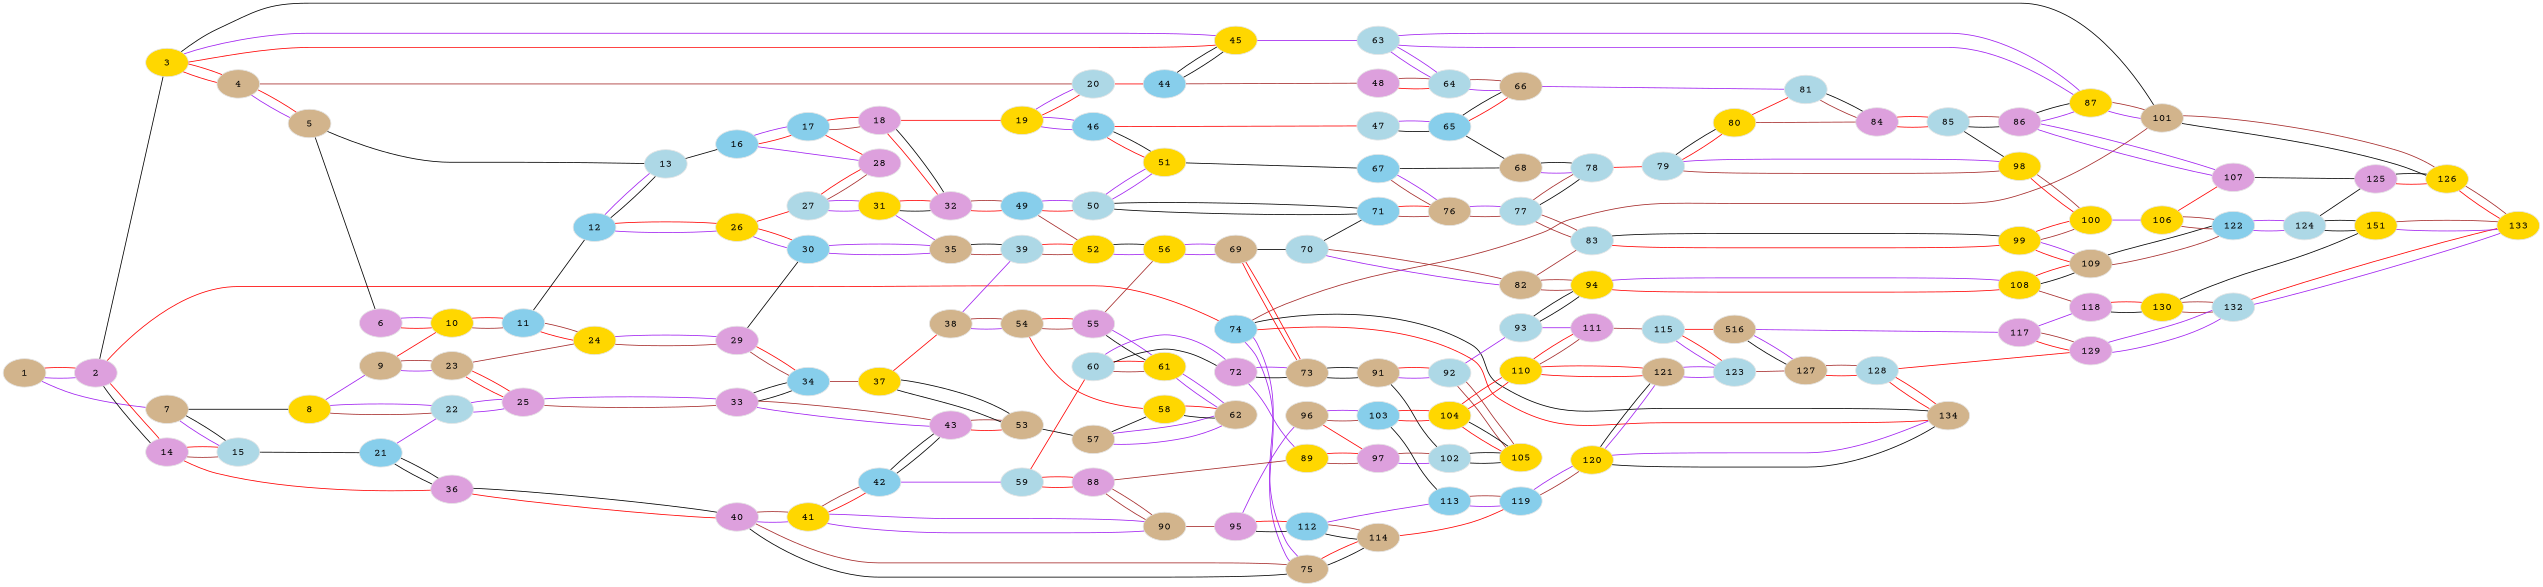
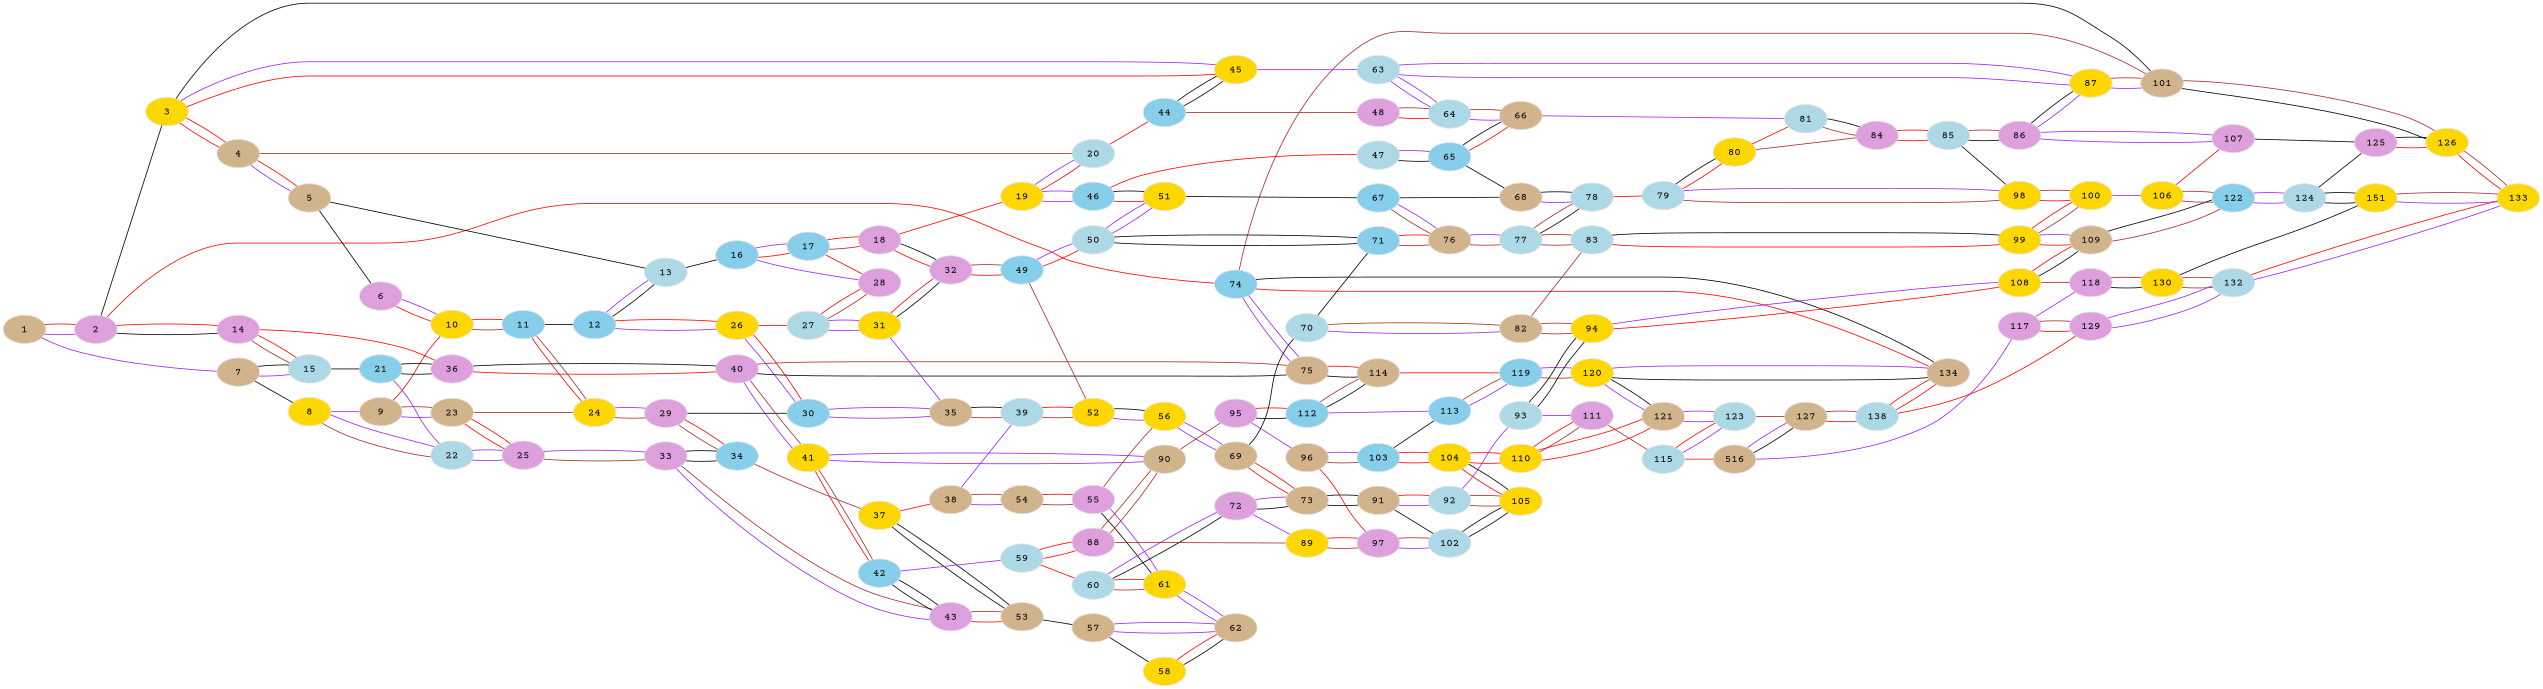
node "128": label "128" -> "138"
edge "54" -- "58": removed
